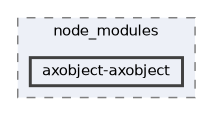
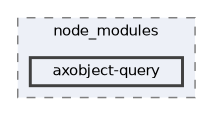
node "axobject-axobject": label "axobject-axobject" -> "axobject-query"
